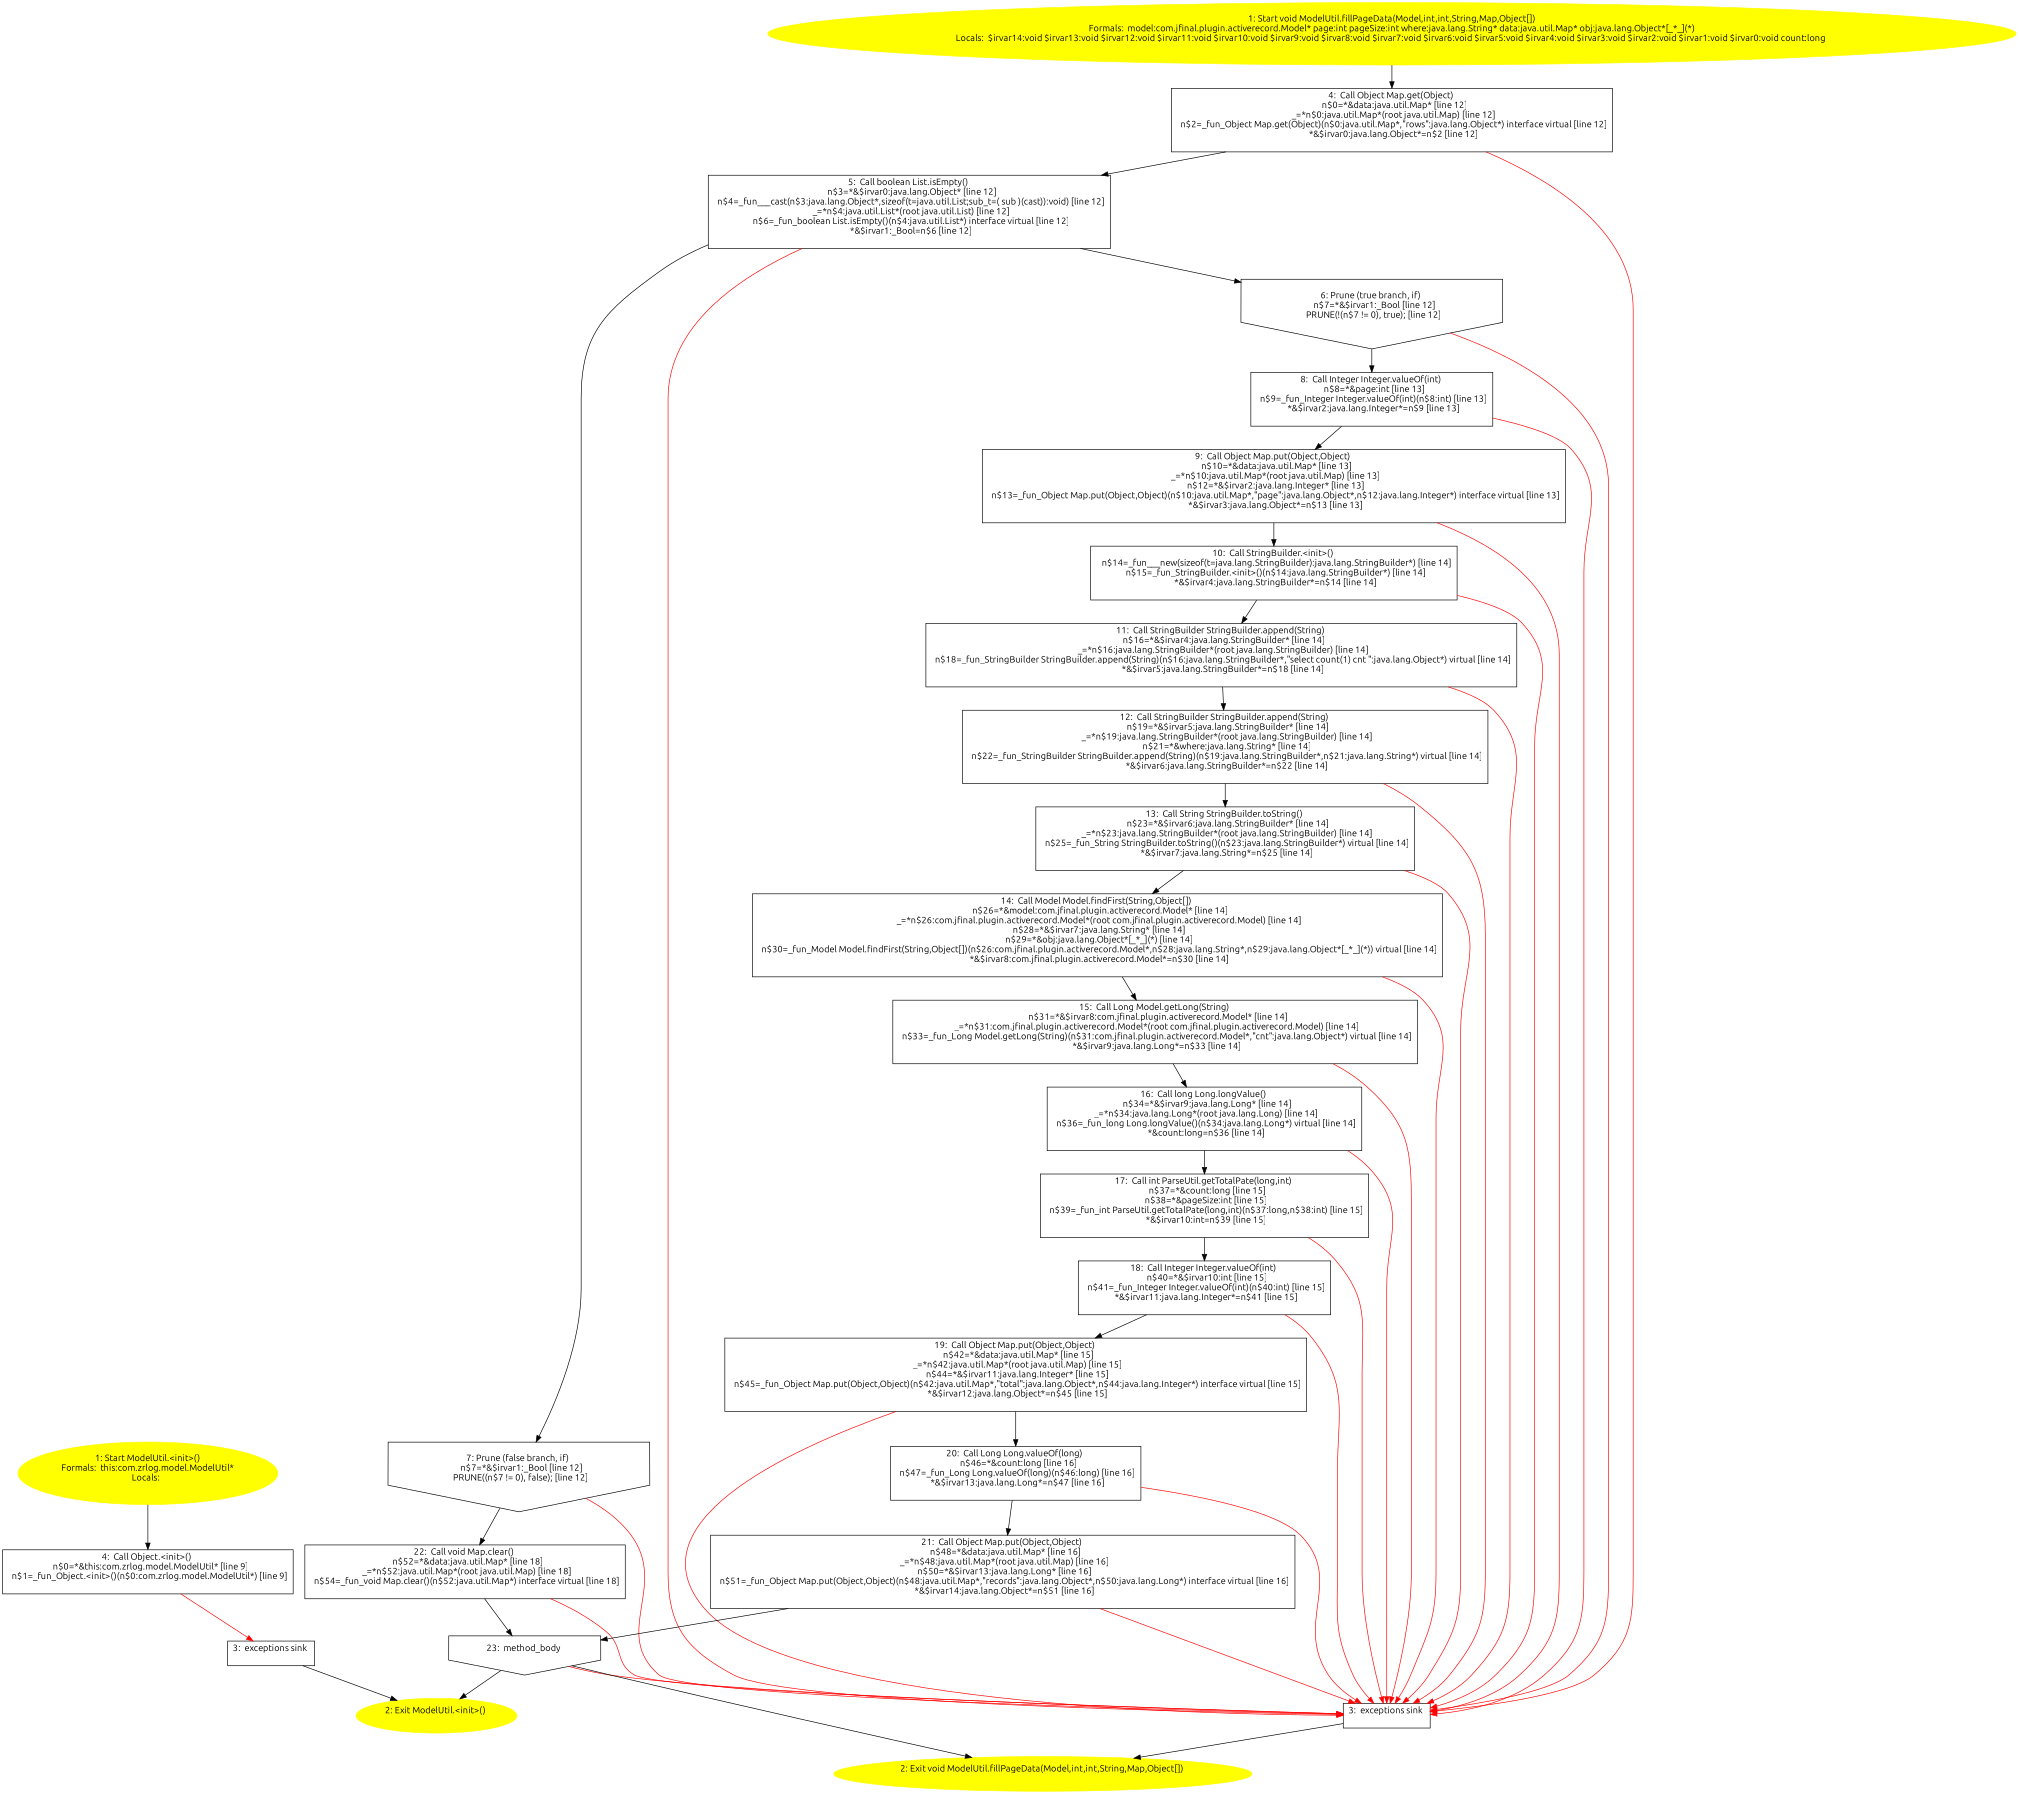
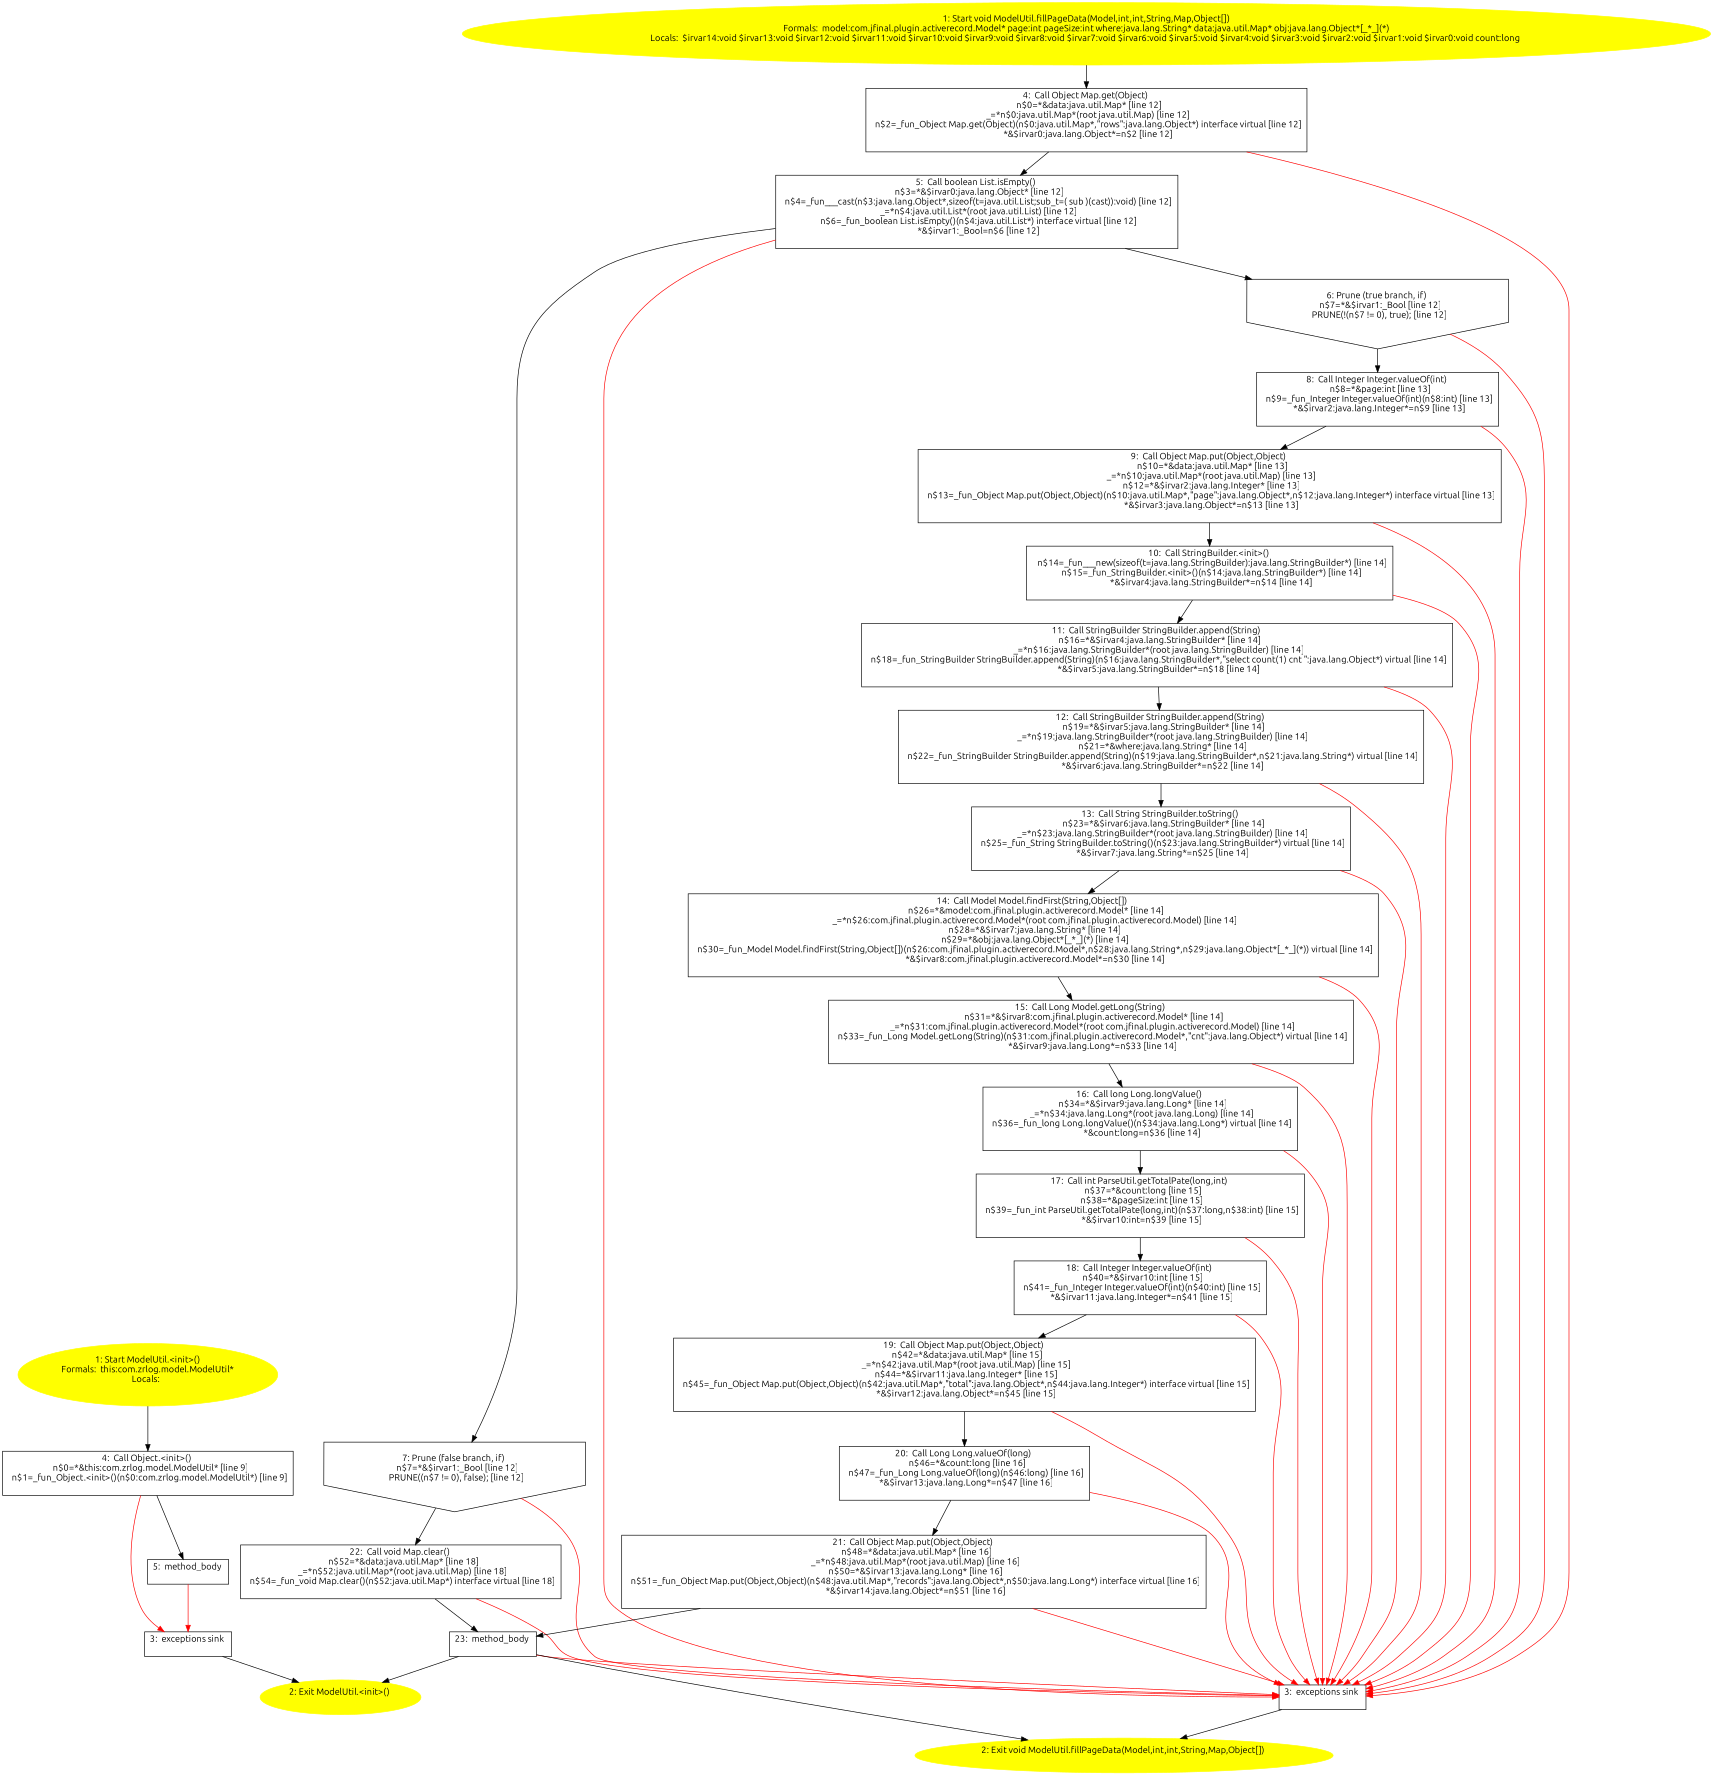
node "5:  method_body": added
node "23:  method_body": shape invhouse -> box
